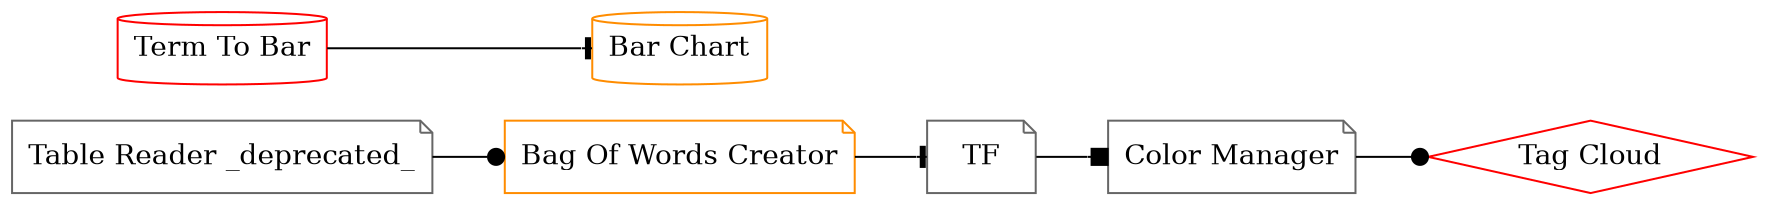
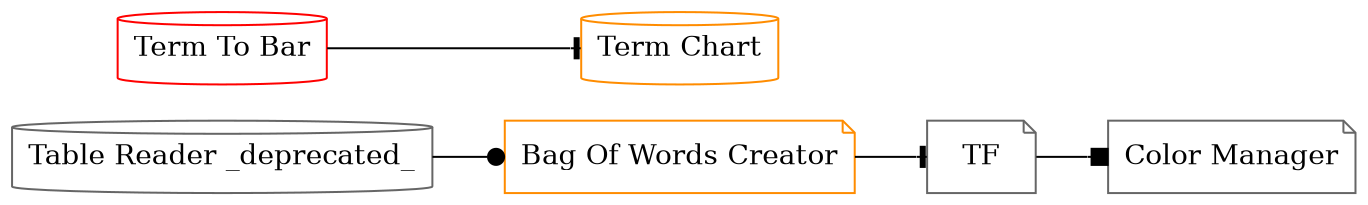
node "Bar Chart": label "Bar Chart" -> "Term Chart"
node "Table Reader _deprecated_": shape note -> cylinder
node "Tag Cloud": removed
